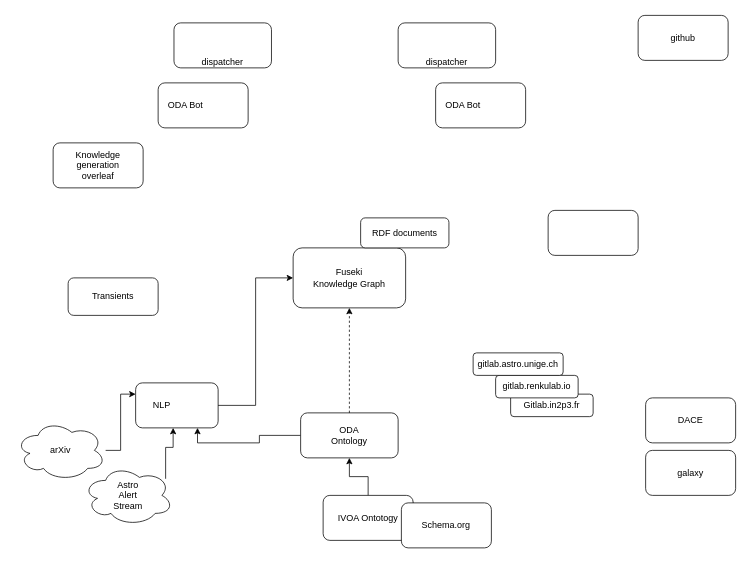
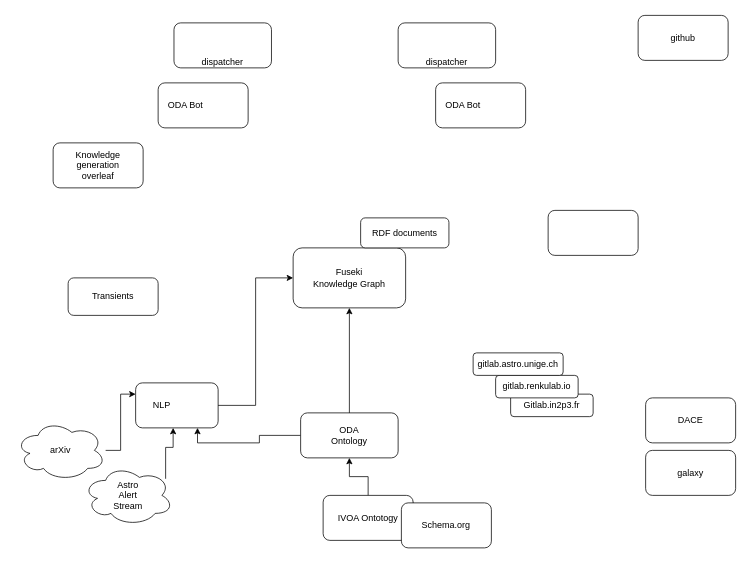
edge "ODA Ontology" -> "Fuseki Knowledge Graph": style dashed -> solid
